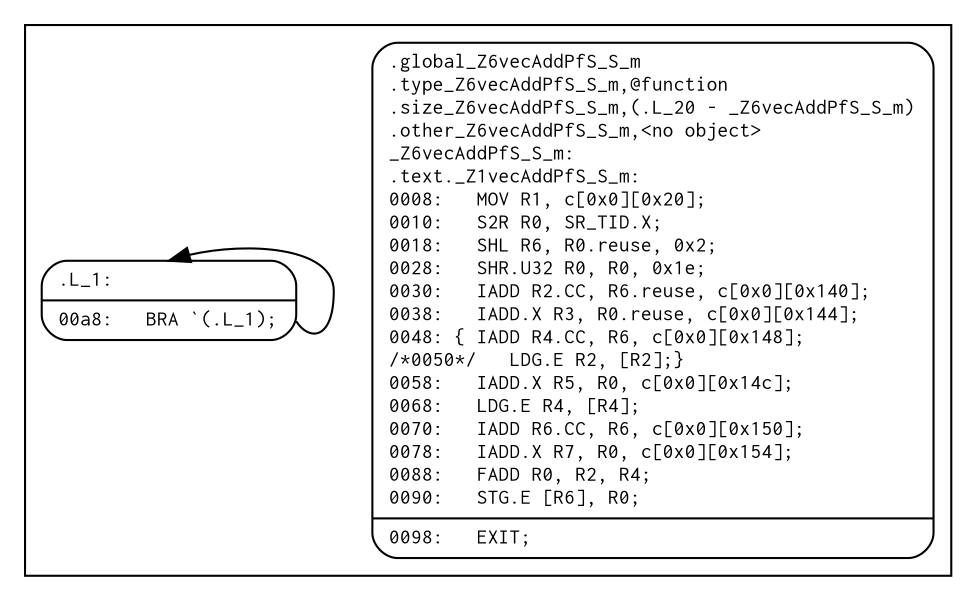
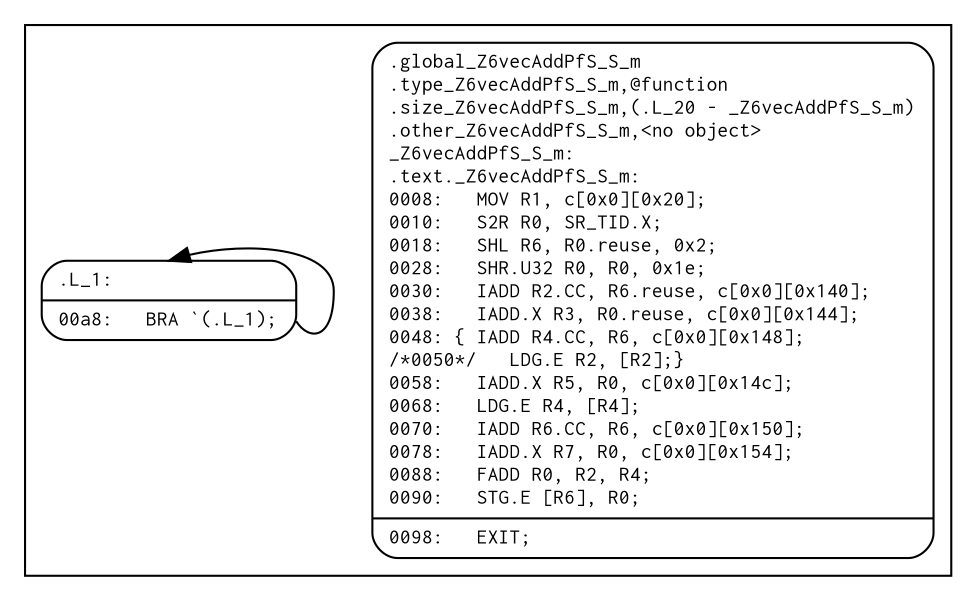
node ".global_Z6vecAddPfS_S_m": text ".text._Z1vecAddPfS_S_m:" -> ".text._Z6vecAddPfS_S_m:"
